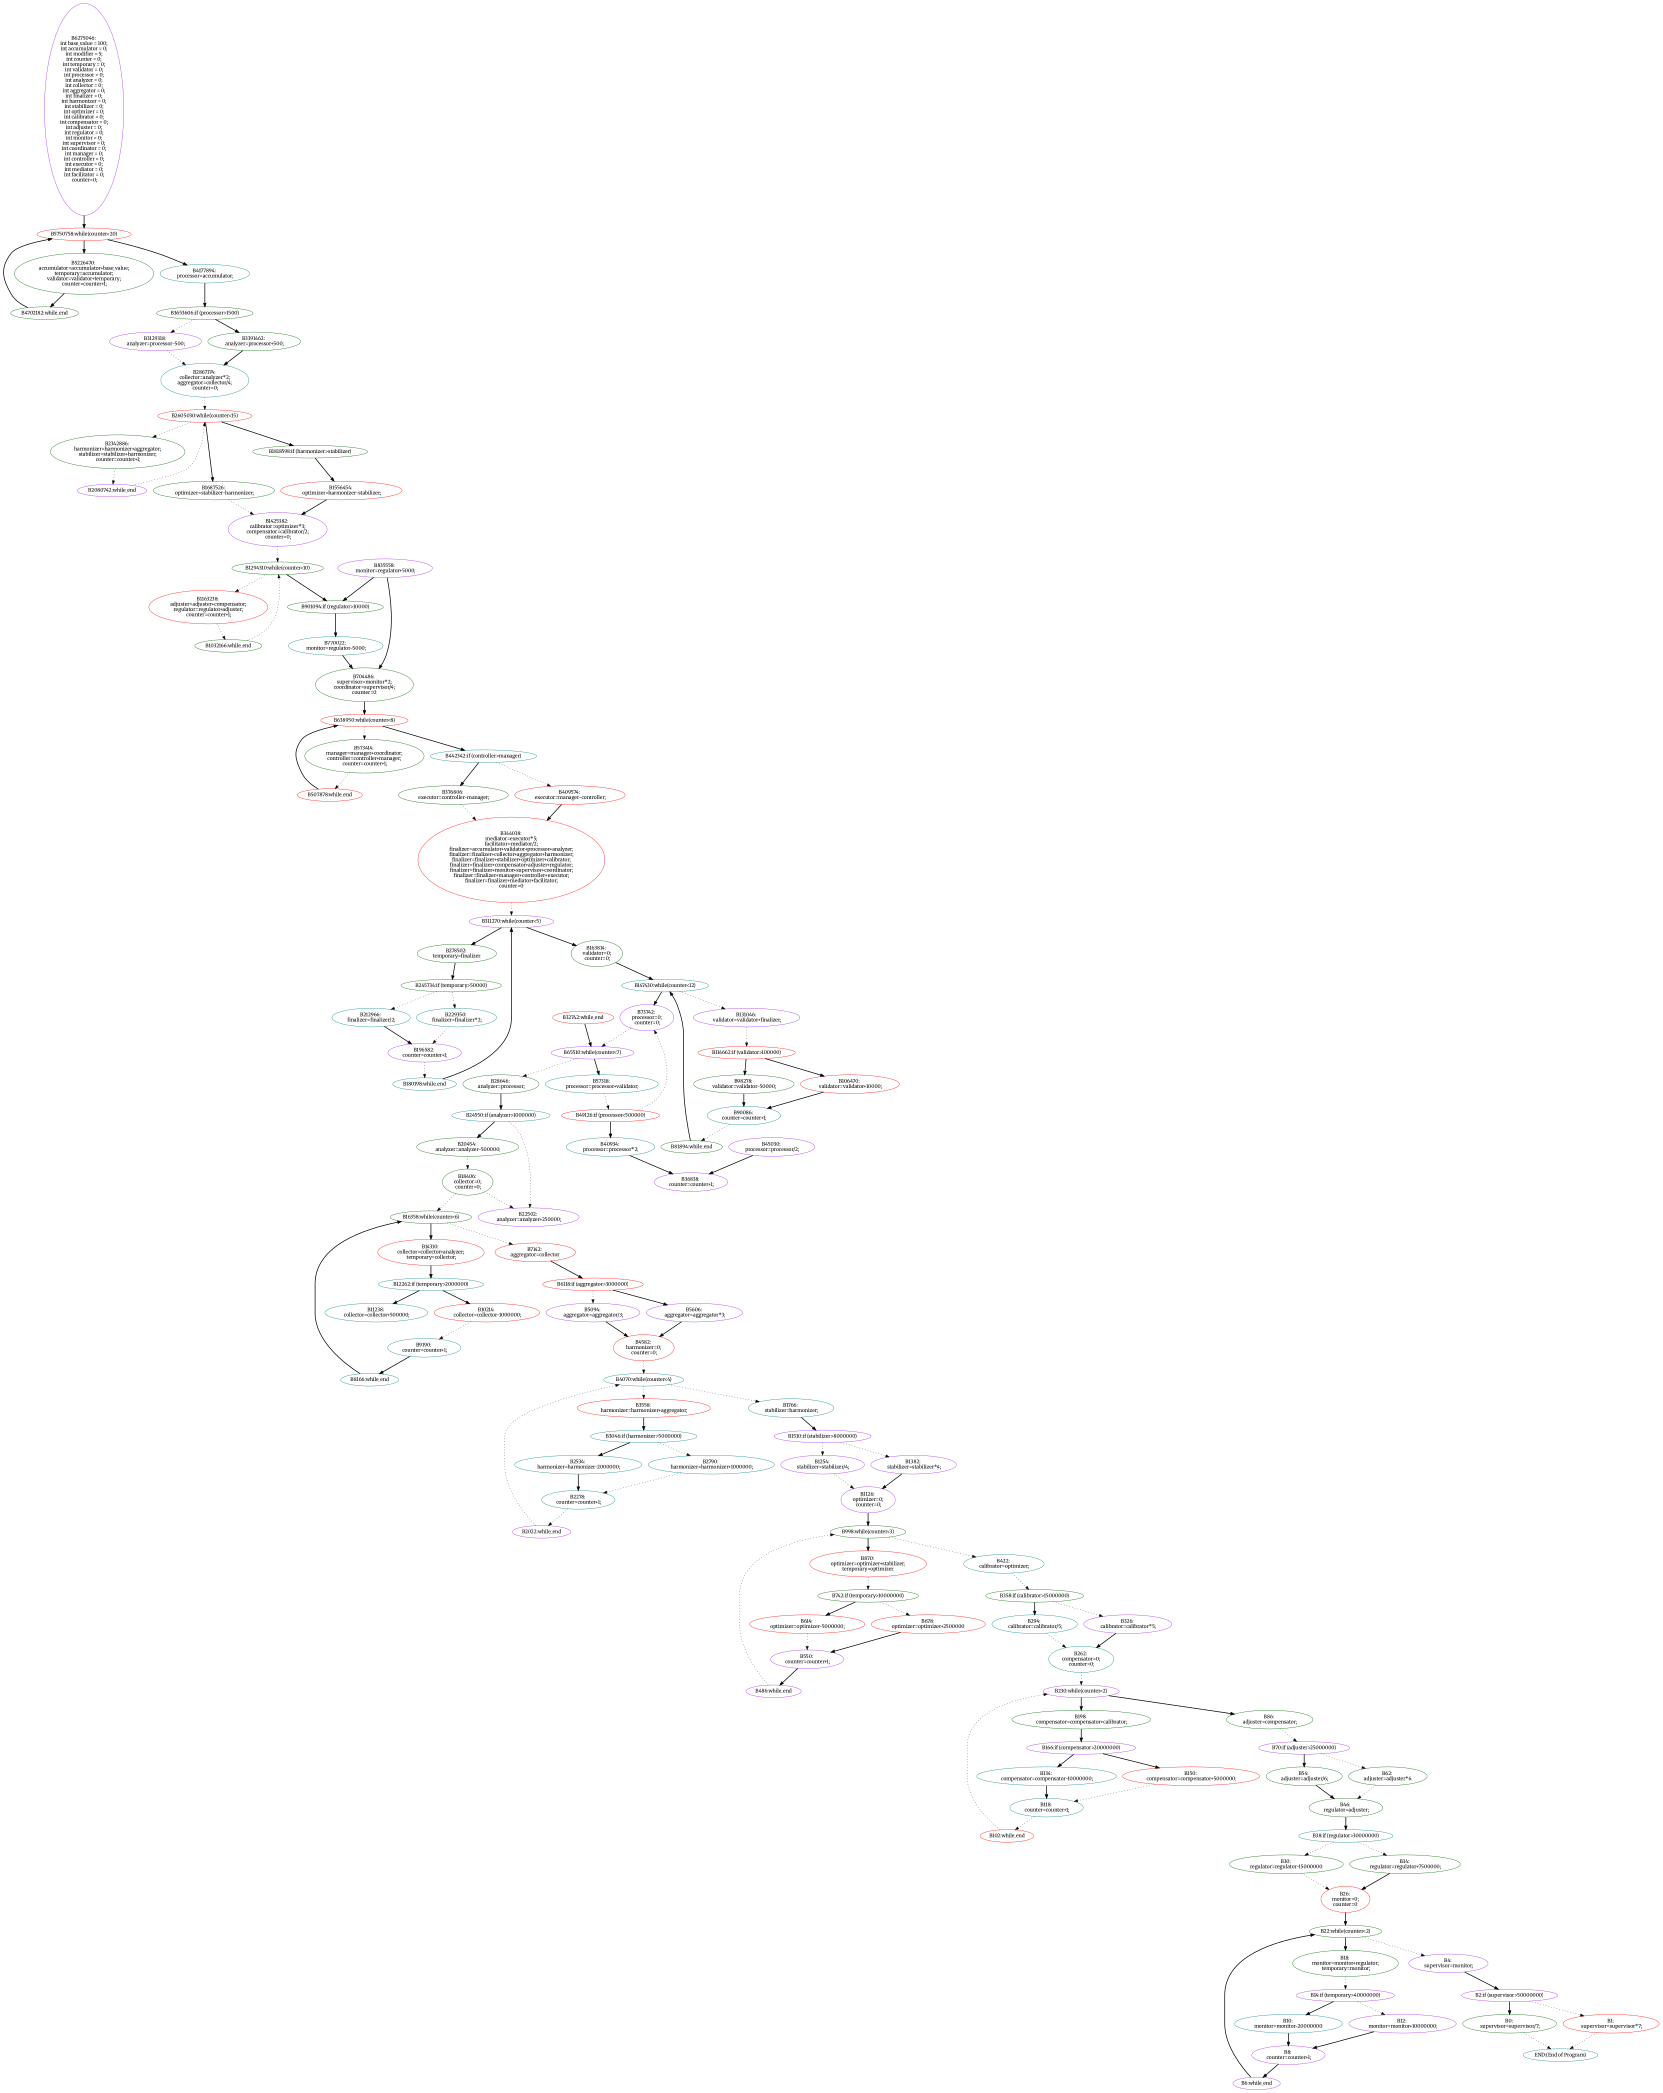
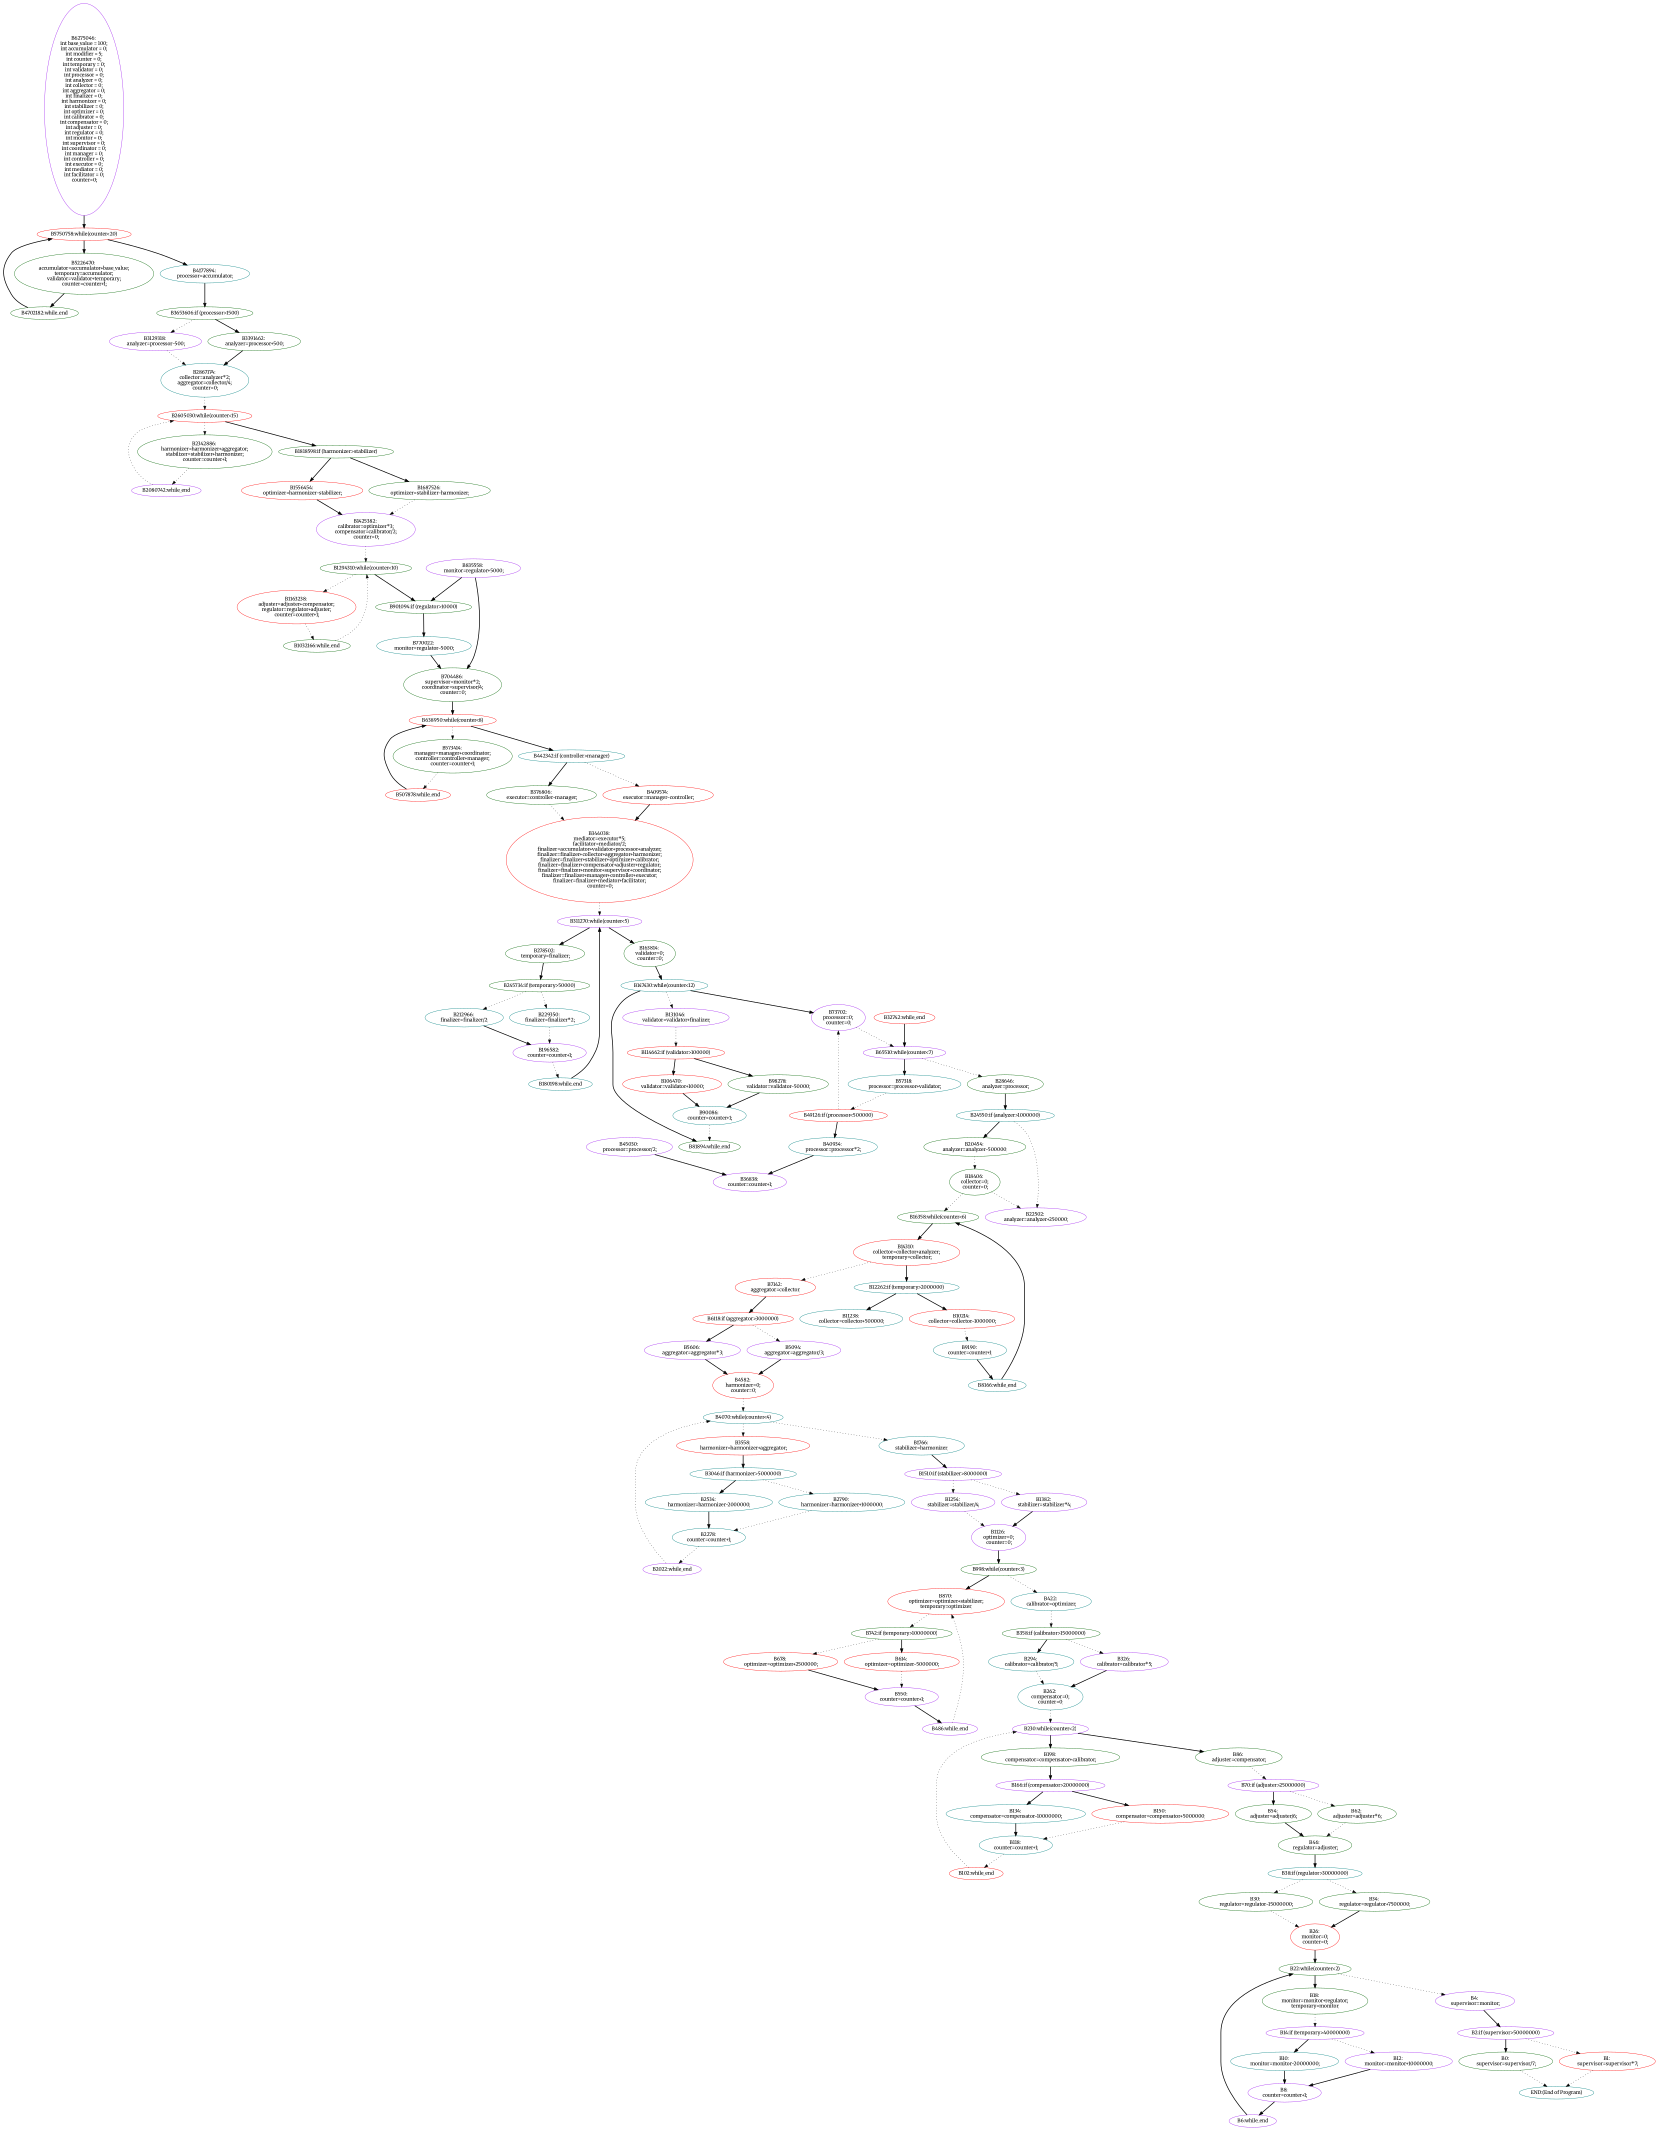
edge "B2605030:while(counter<15)" -> "B1687526: optimizer=stabilizer-harmonizer;": now "B1818598:if (harmonizer>stabilizer)" -> "B1687526: optimizer=stabilizer-harmonizer;"
node "B73742: processor=0; counter=0;": label "B73742: processor=0; counter=0;" -> "B73702: processor=0; counter=0;"
edge "B81894:while_end" -> "B147430:while(counter<12)": reversed
edge "B16358:while(counter<6)" -> "B7142: aggregator=collector;": now "B14310: collector=collector+analyzer; temporary=collector;" -> "B7142: aggregator=collector;"
edge "B486:while_end" -> "B998:while(counter<3)": now "B486:while_end" -> "B870: optimizer=optimizer+stabilizer; temporary=optimizer;"
